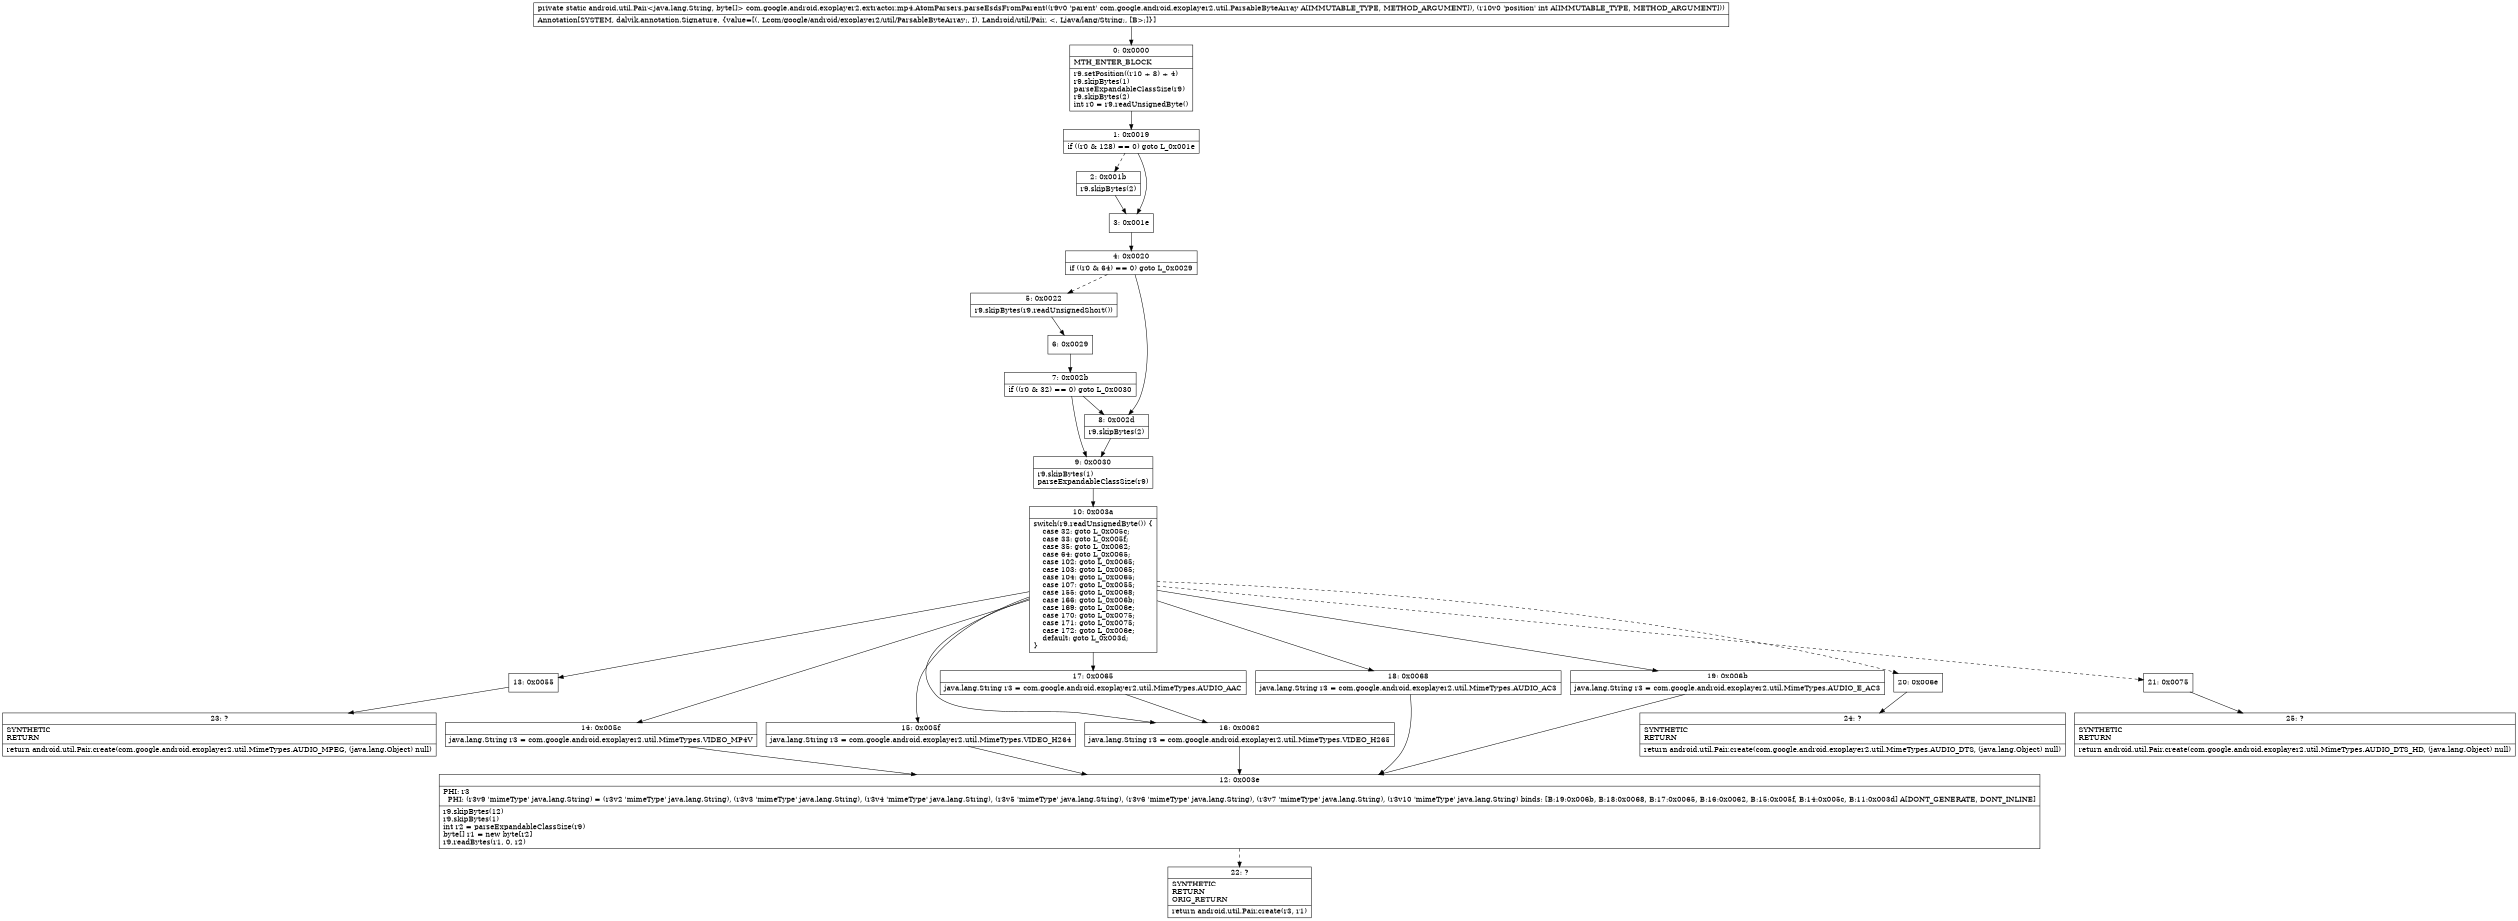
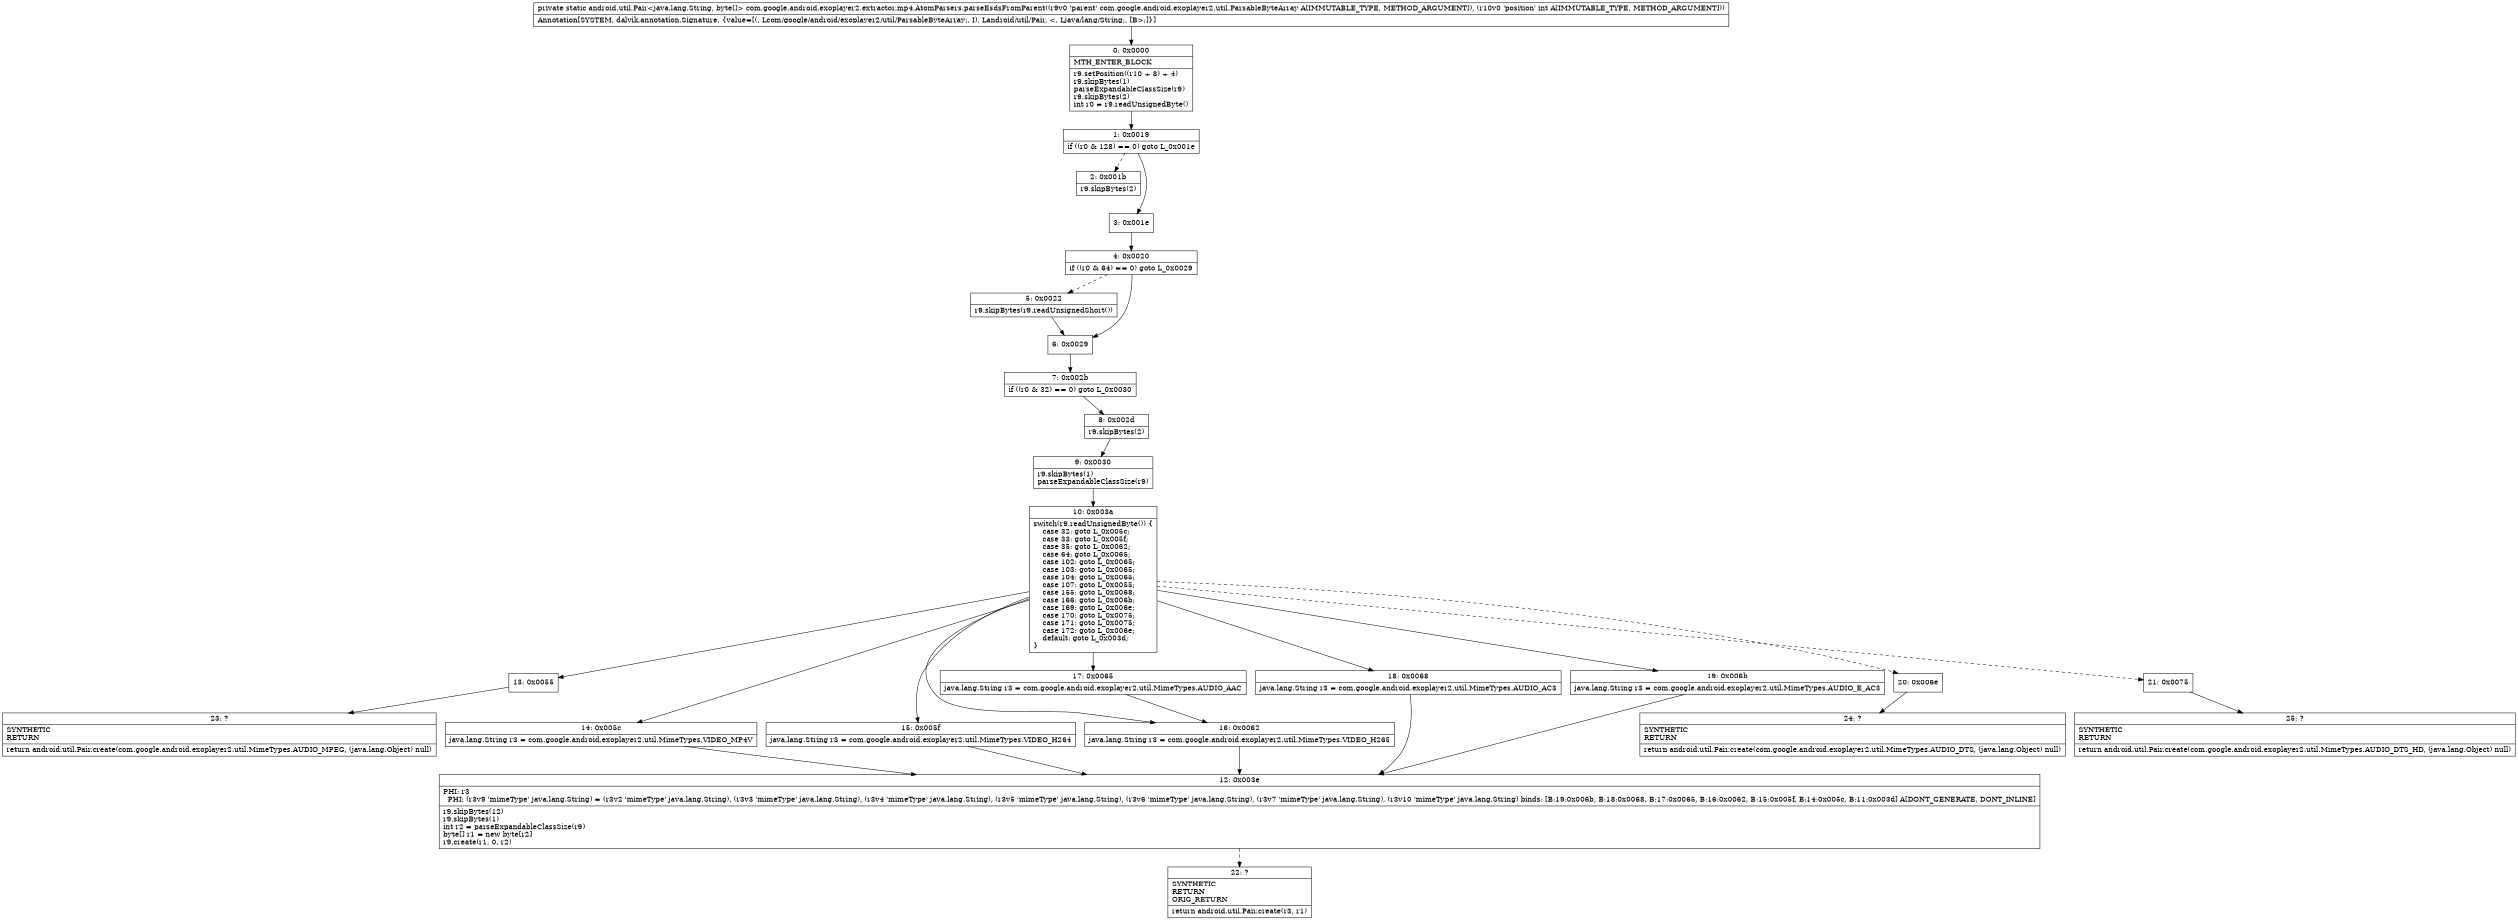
edge "2: 0x001b" -> "3: 0x001e": removed
edge "4: 0x0020" -> "8: 0x002d": now "4: 0x0020" -> "6: 0x0029"
edge "7: 0x002b" -> "9: 0x0030": removed
node "12: 0x003e": text "r9.readBytes(r1, 0, r2)" -> "r9.create(r1, 0, r2)"
